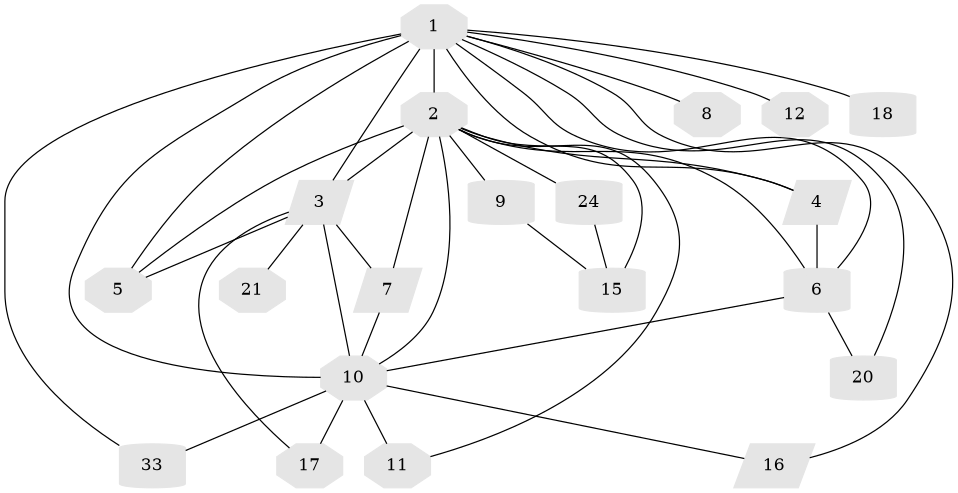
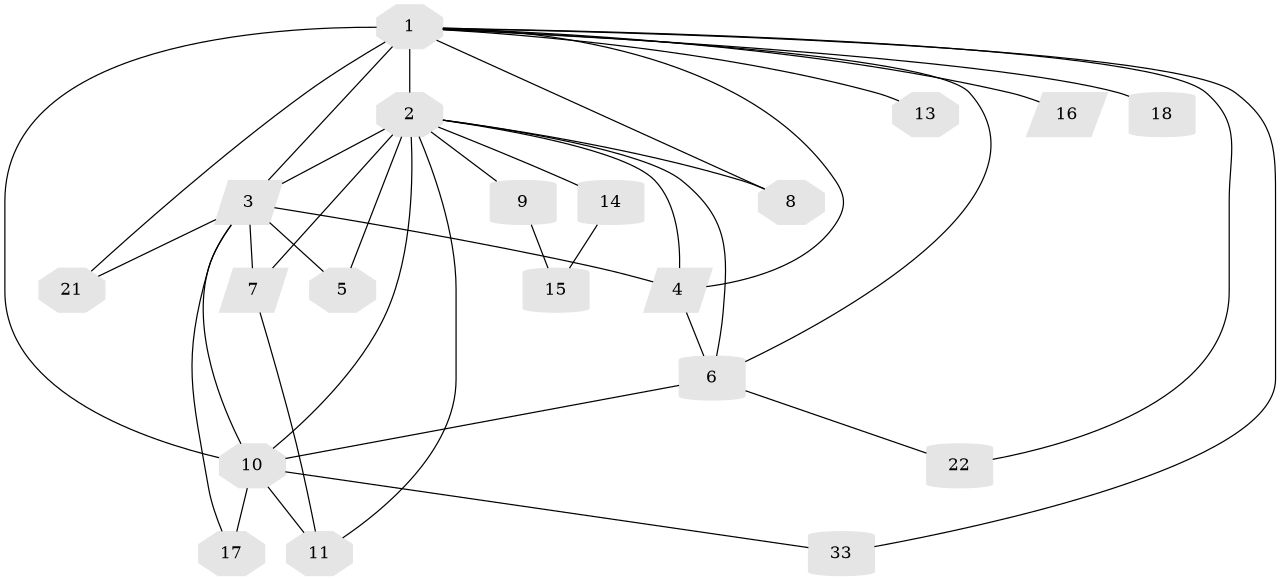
node "12": label "12" -> "13"
edge "1" -- "5": now "1" -- "21"
edge "2" -- "15": now "2" -- "8"
node "24": label "24" -> "14"
edge "3" -- "4": added
edge "7" -- "10": now "7" -- "11"
node "20": label "20" -> "22"
edge "10" -- "16": removed
